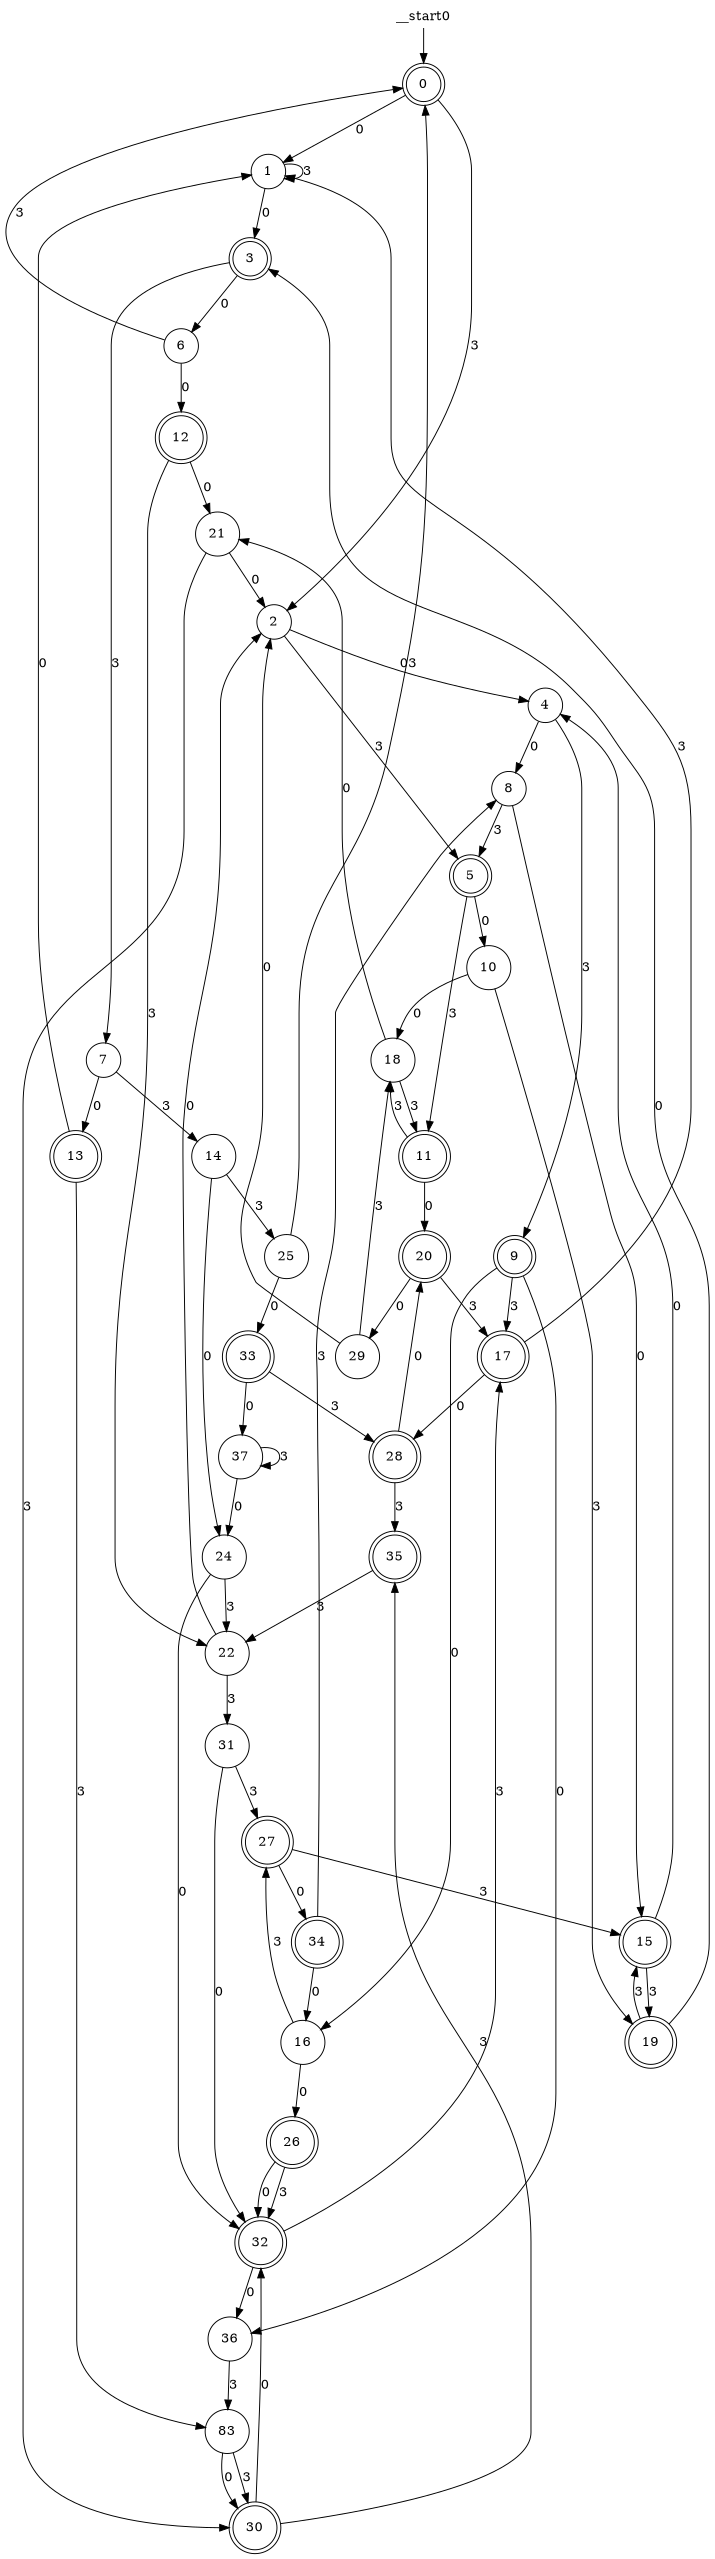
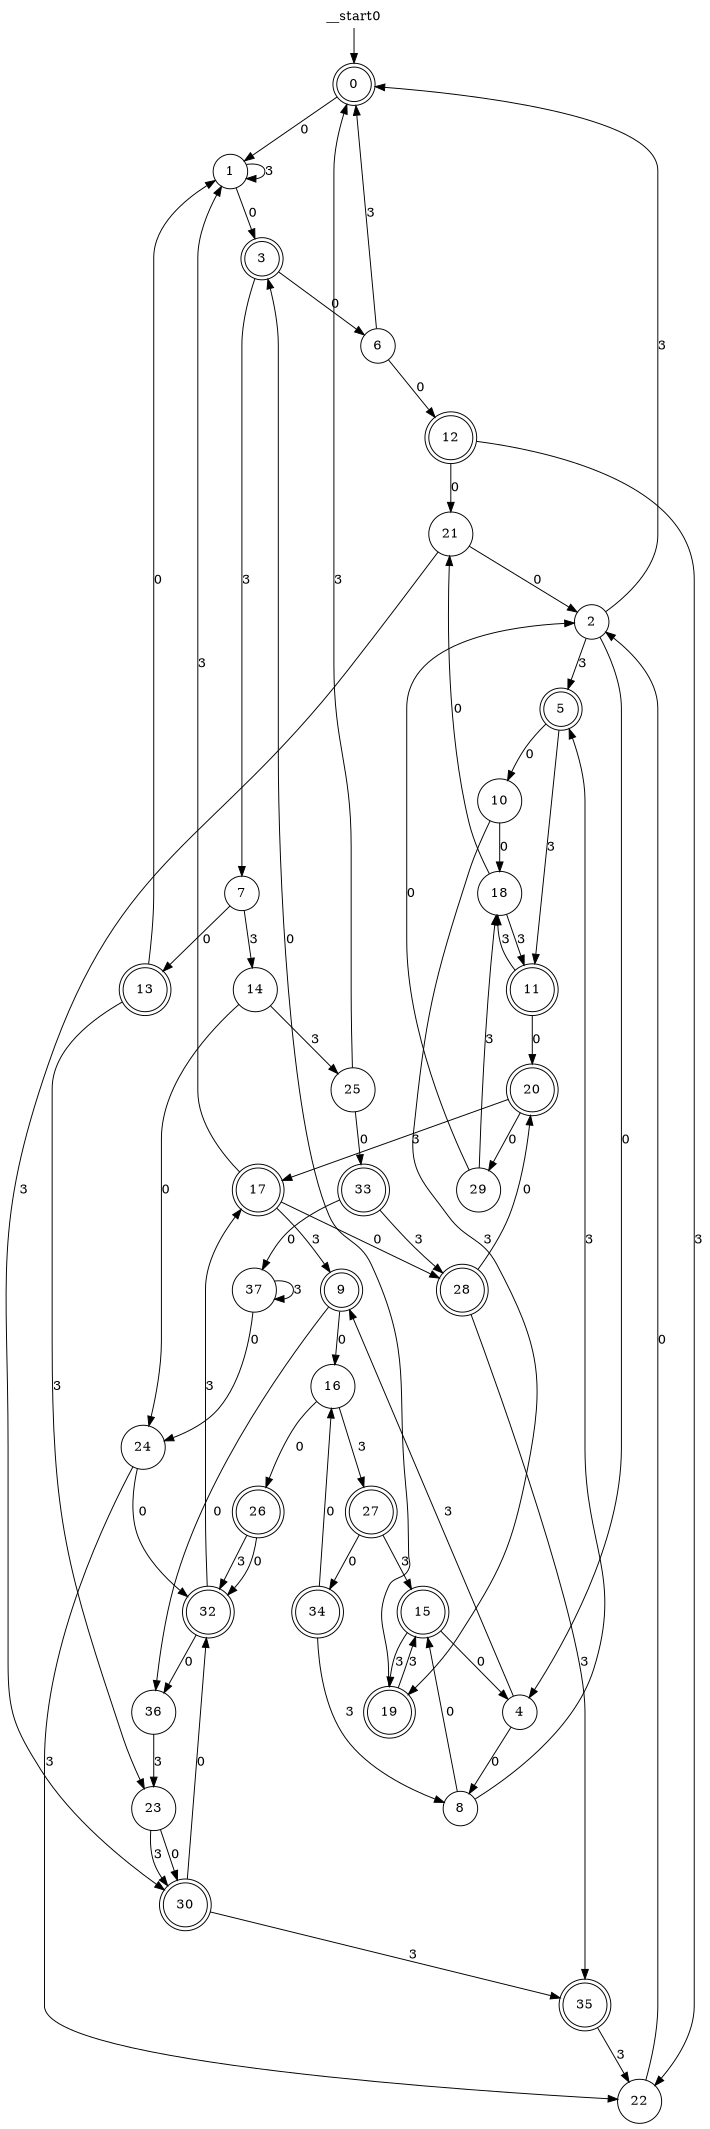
edge "0" -> "2": reversed
edge "9" -> "17": reversed
node "31": removed
node "83": label "83" -> "23"
